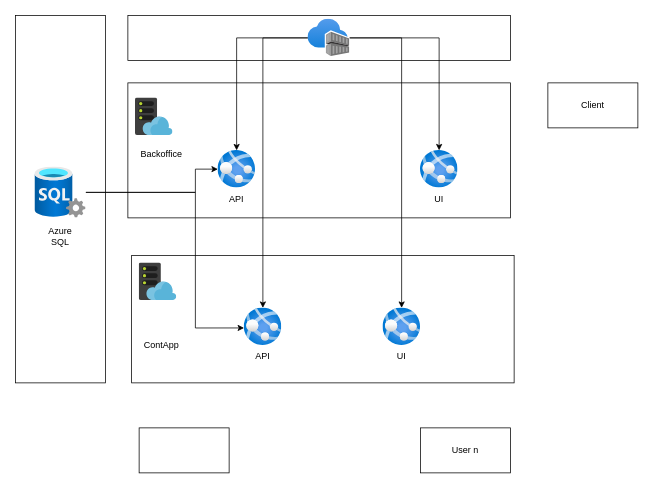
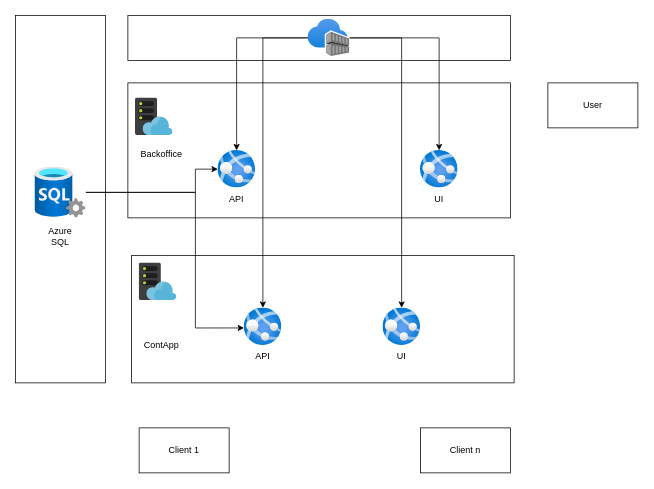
node "Client": label "Client" -> "User"
node "Client 1": added
node "User n": label "User n" -> "Client n"
